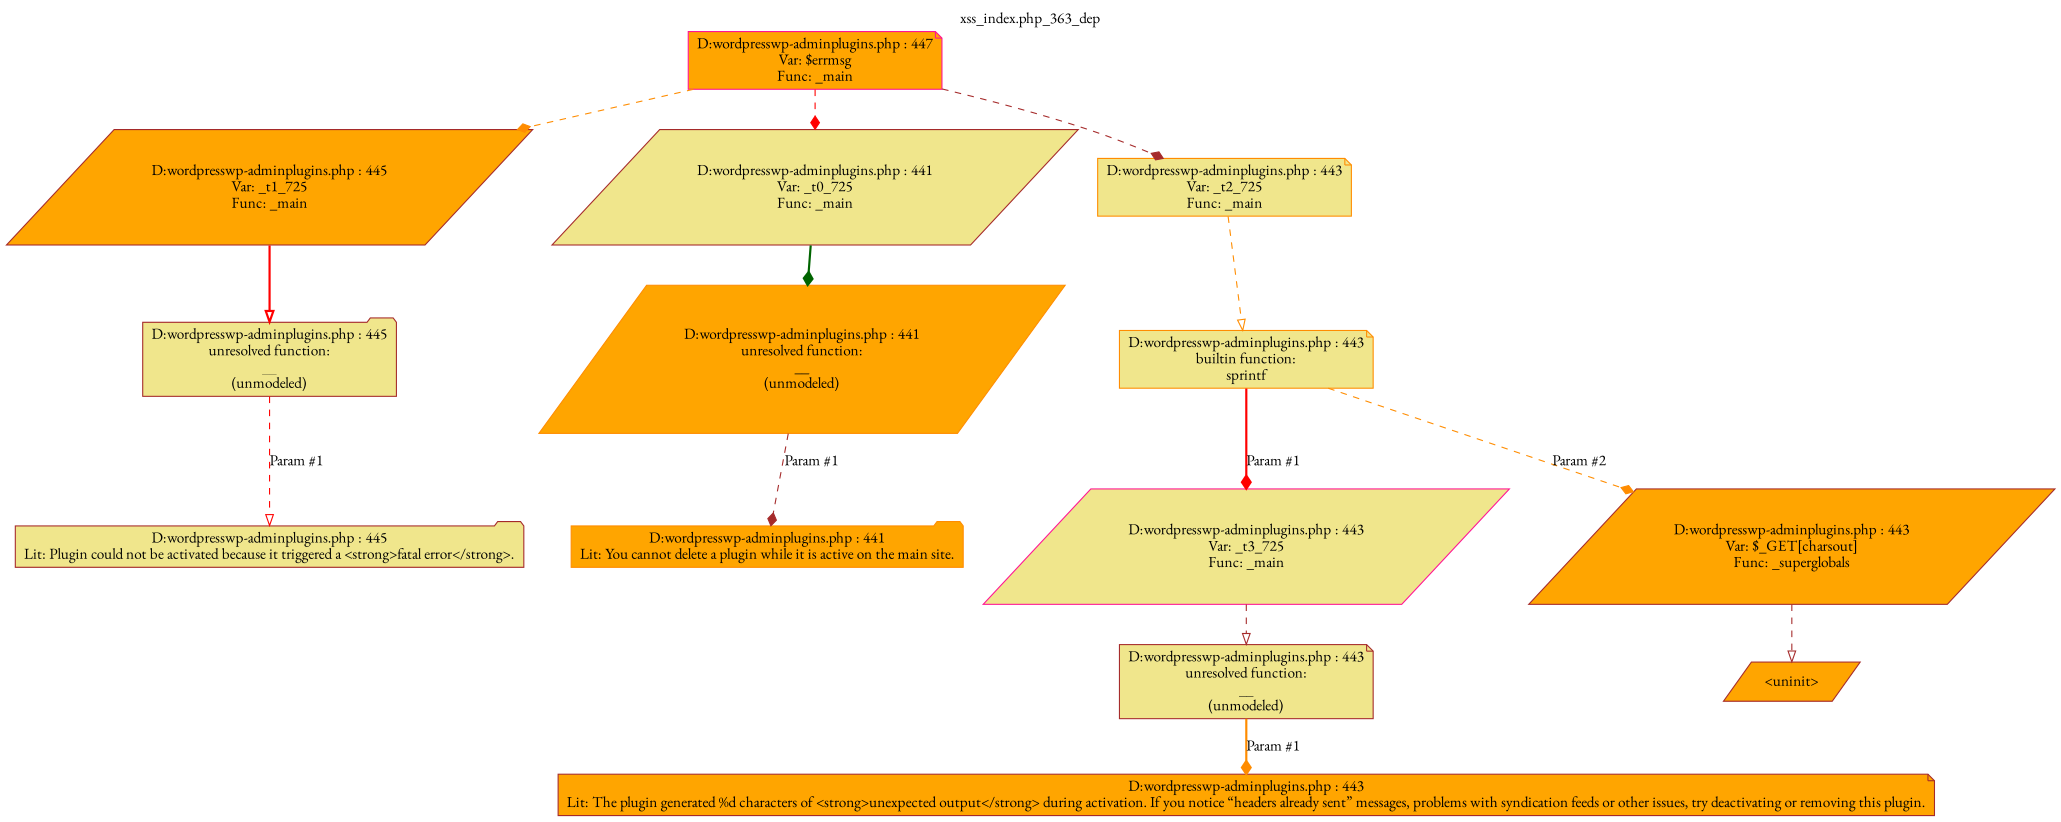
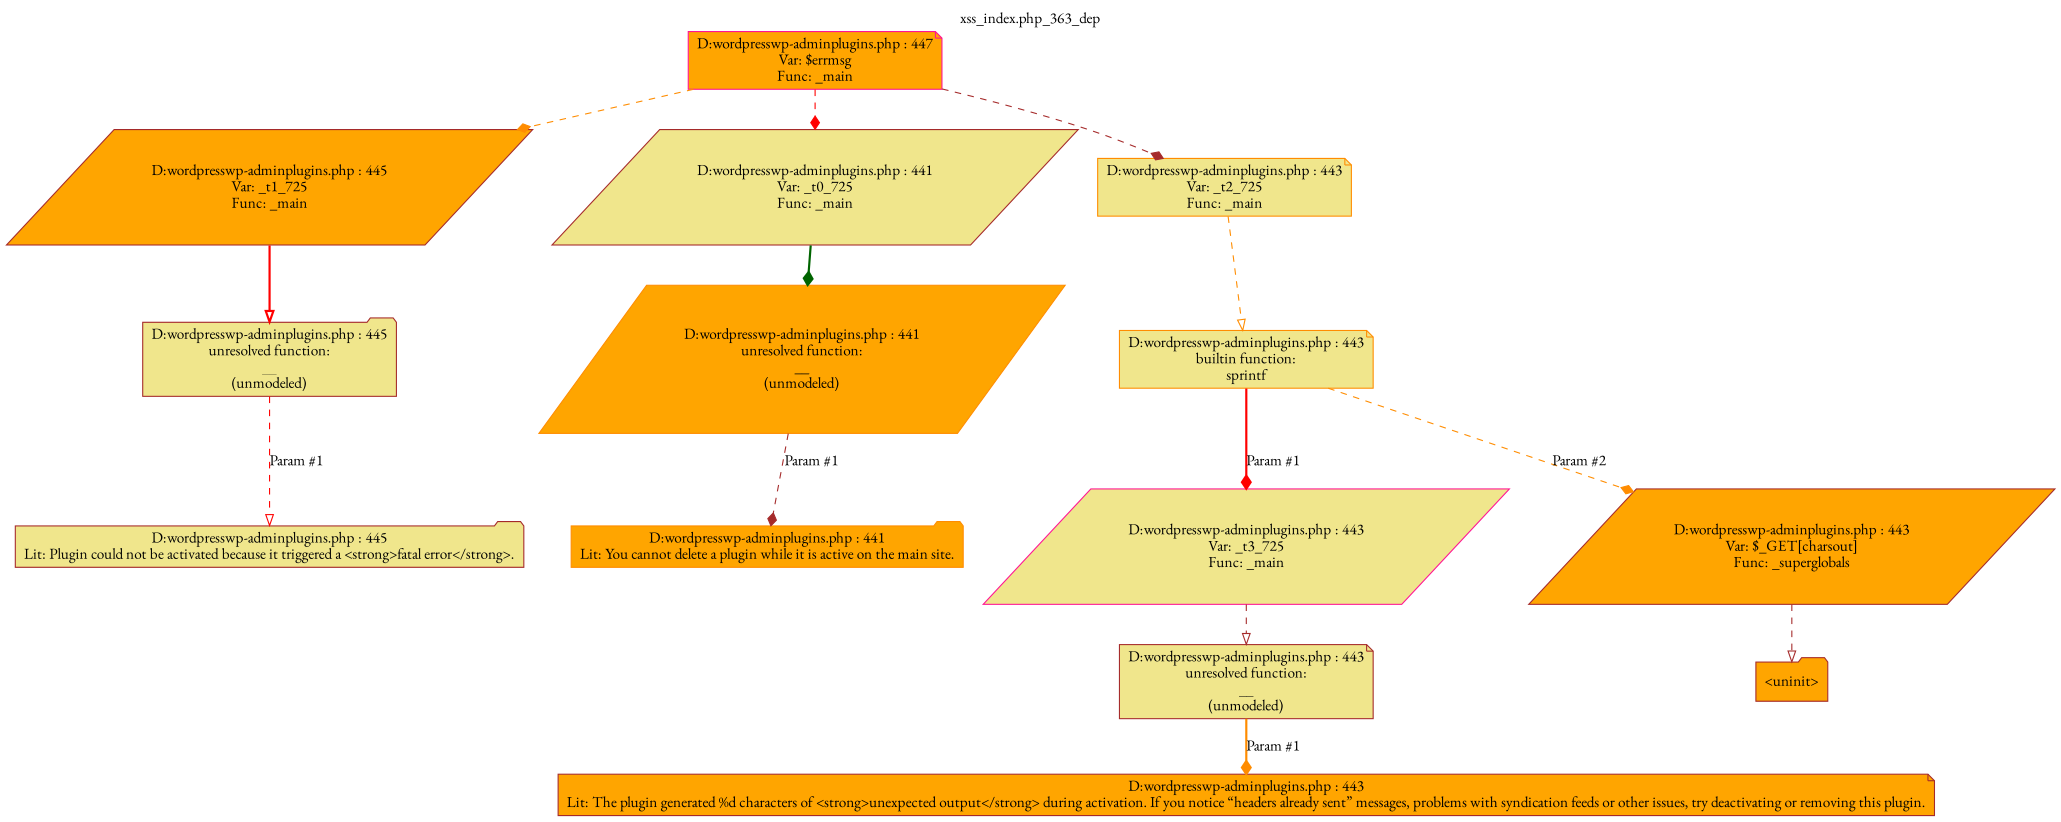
node "<uninit>": shape parallelogram -> folder
